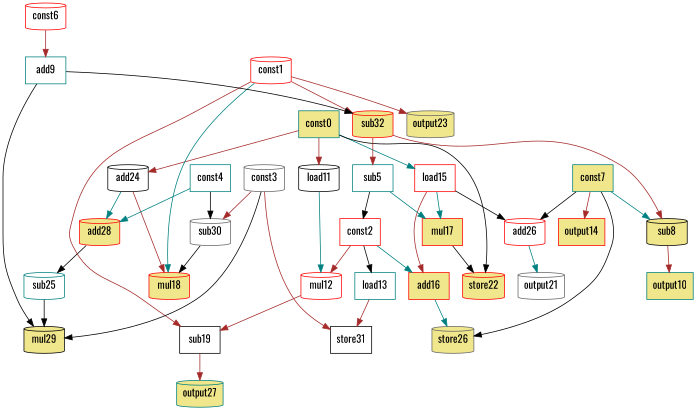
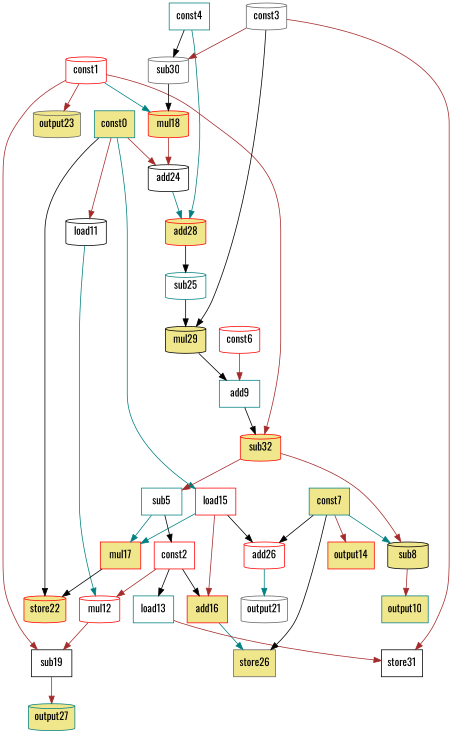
edge "add9" -> "mul29": reversed
edge "add24" -> "mul18": reversed
edge "const2" -> "add16": color teal -> black
node "store26": shape cylinder -> box
